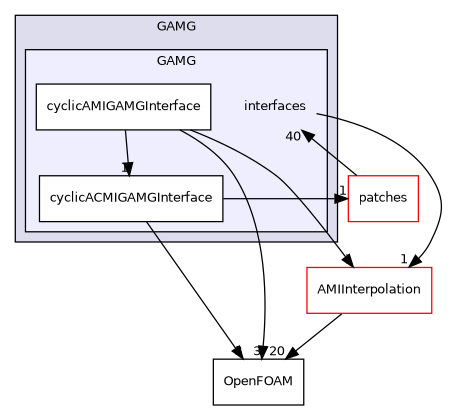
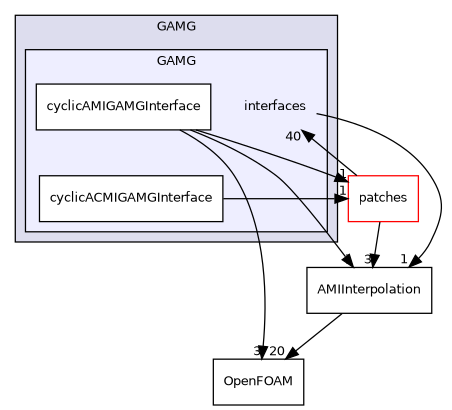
edge "cyclicAMIGAMGInterface" -> "cyclicACMIGAMGInterface": now "cyclicAMIGAMGInterface" -> "patches"
edge "patches" -> "AMIInterpolation": added
edge "cyclicACMIGAMGInterface" -> "OpenFOAM": removed
node "AMIInterpolation": color red -> black
